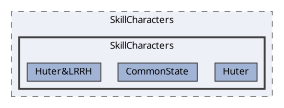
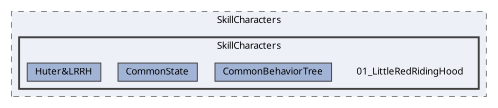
node "Huter": label "Huter" -> "CommonBehaviorTree"
node "01_LittleRedRidingHood": added
